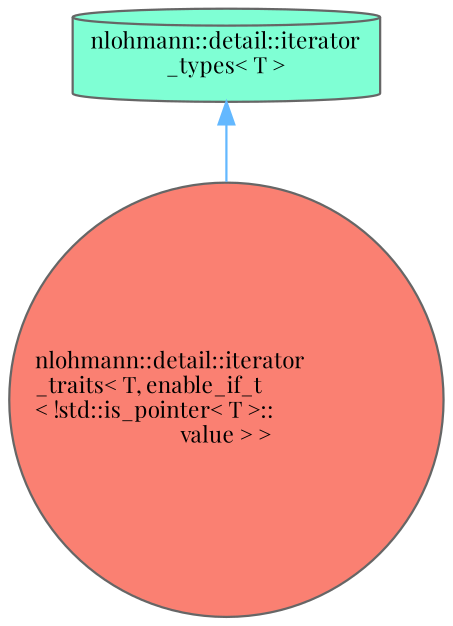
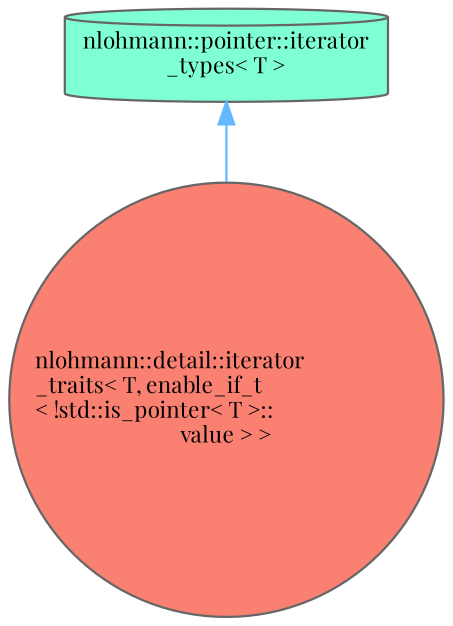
node "nlohmann::detail::iterator _types< T >": label "nlohmann::detail::iterator _types< T >" -> "nlohmann::pointer::iterator _types< T >"
